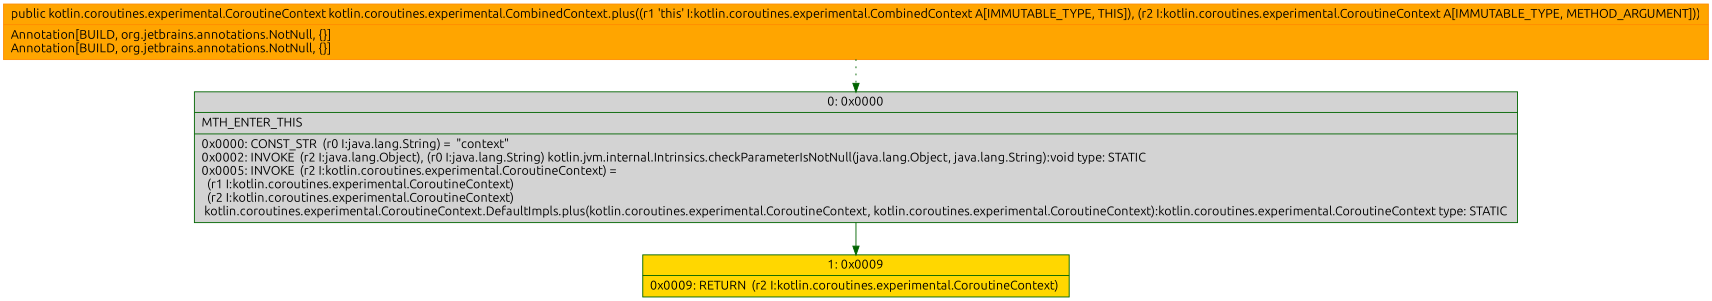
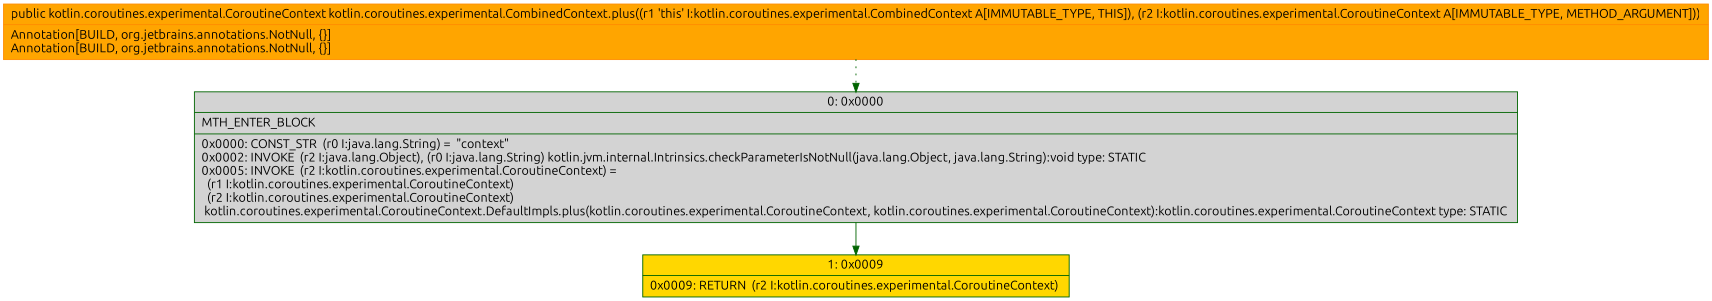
node "0: 0x0000": text "MTH_ENTER_THIS" -> "MTH_ENTER_BLOCK"
